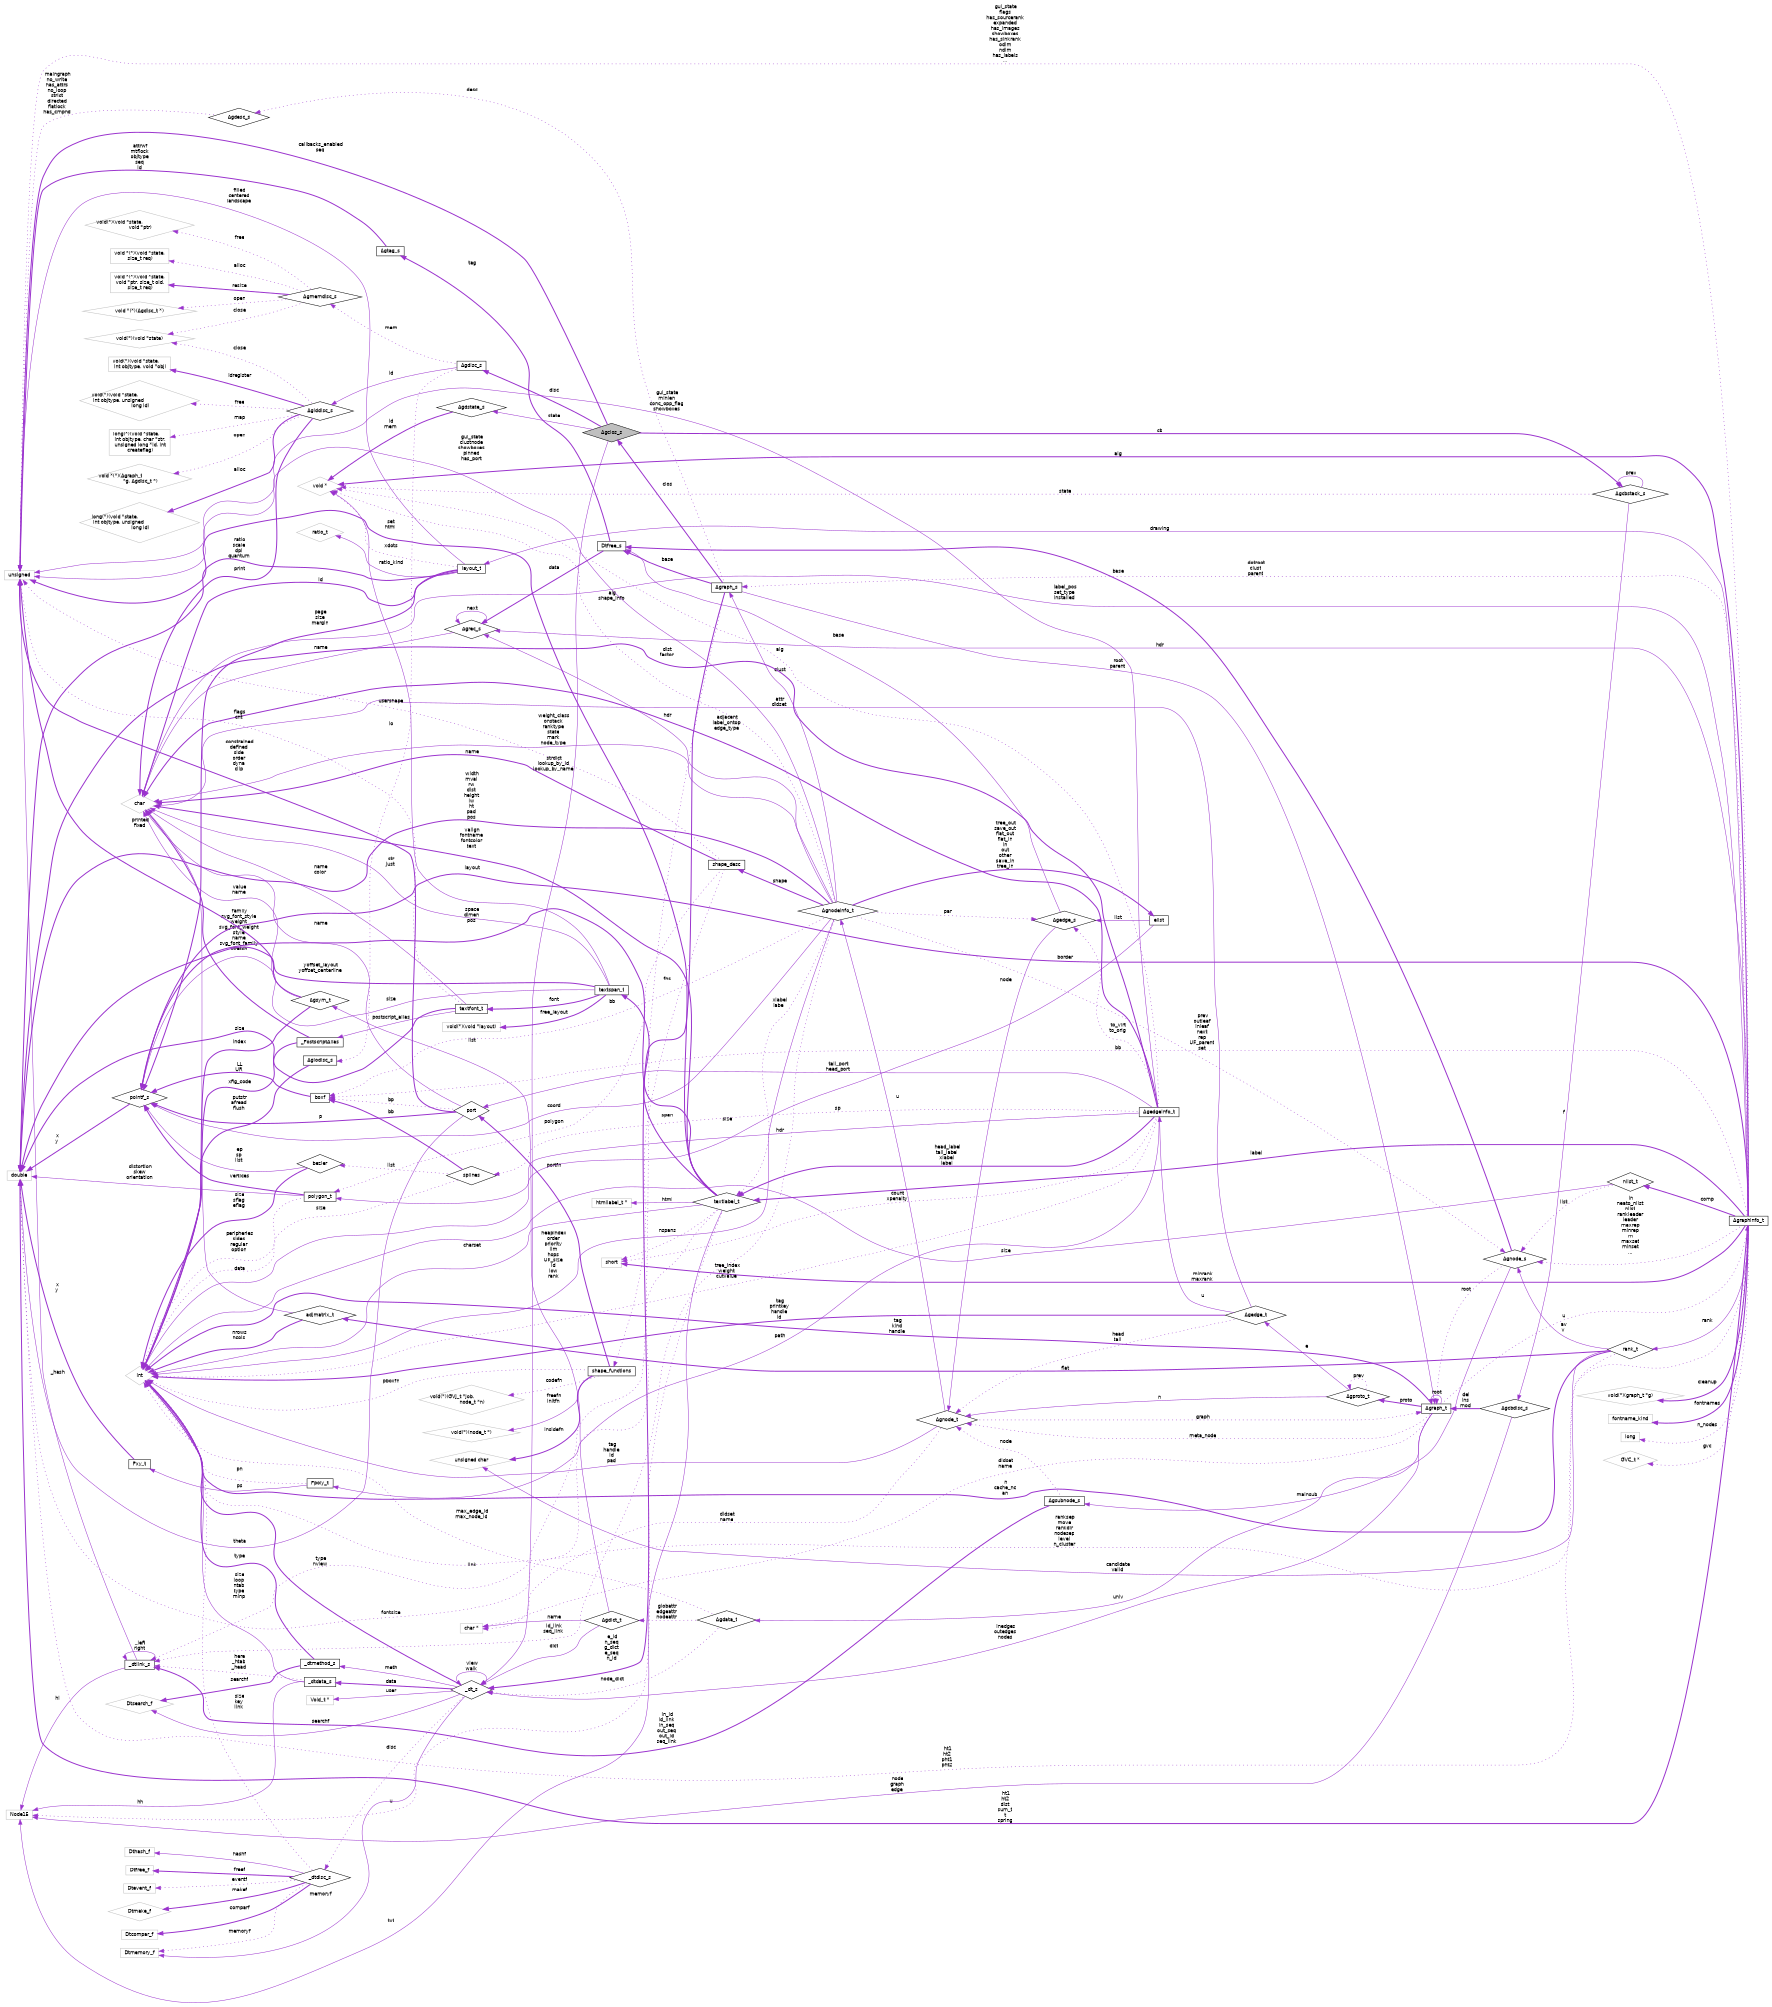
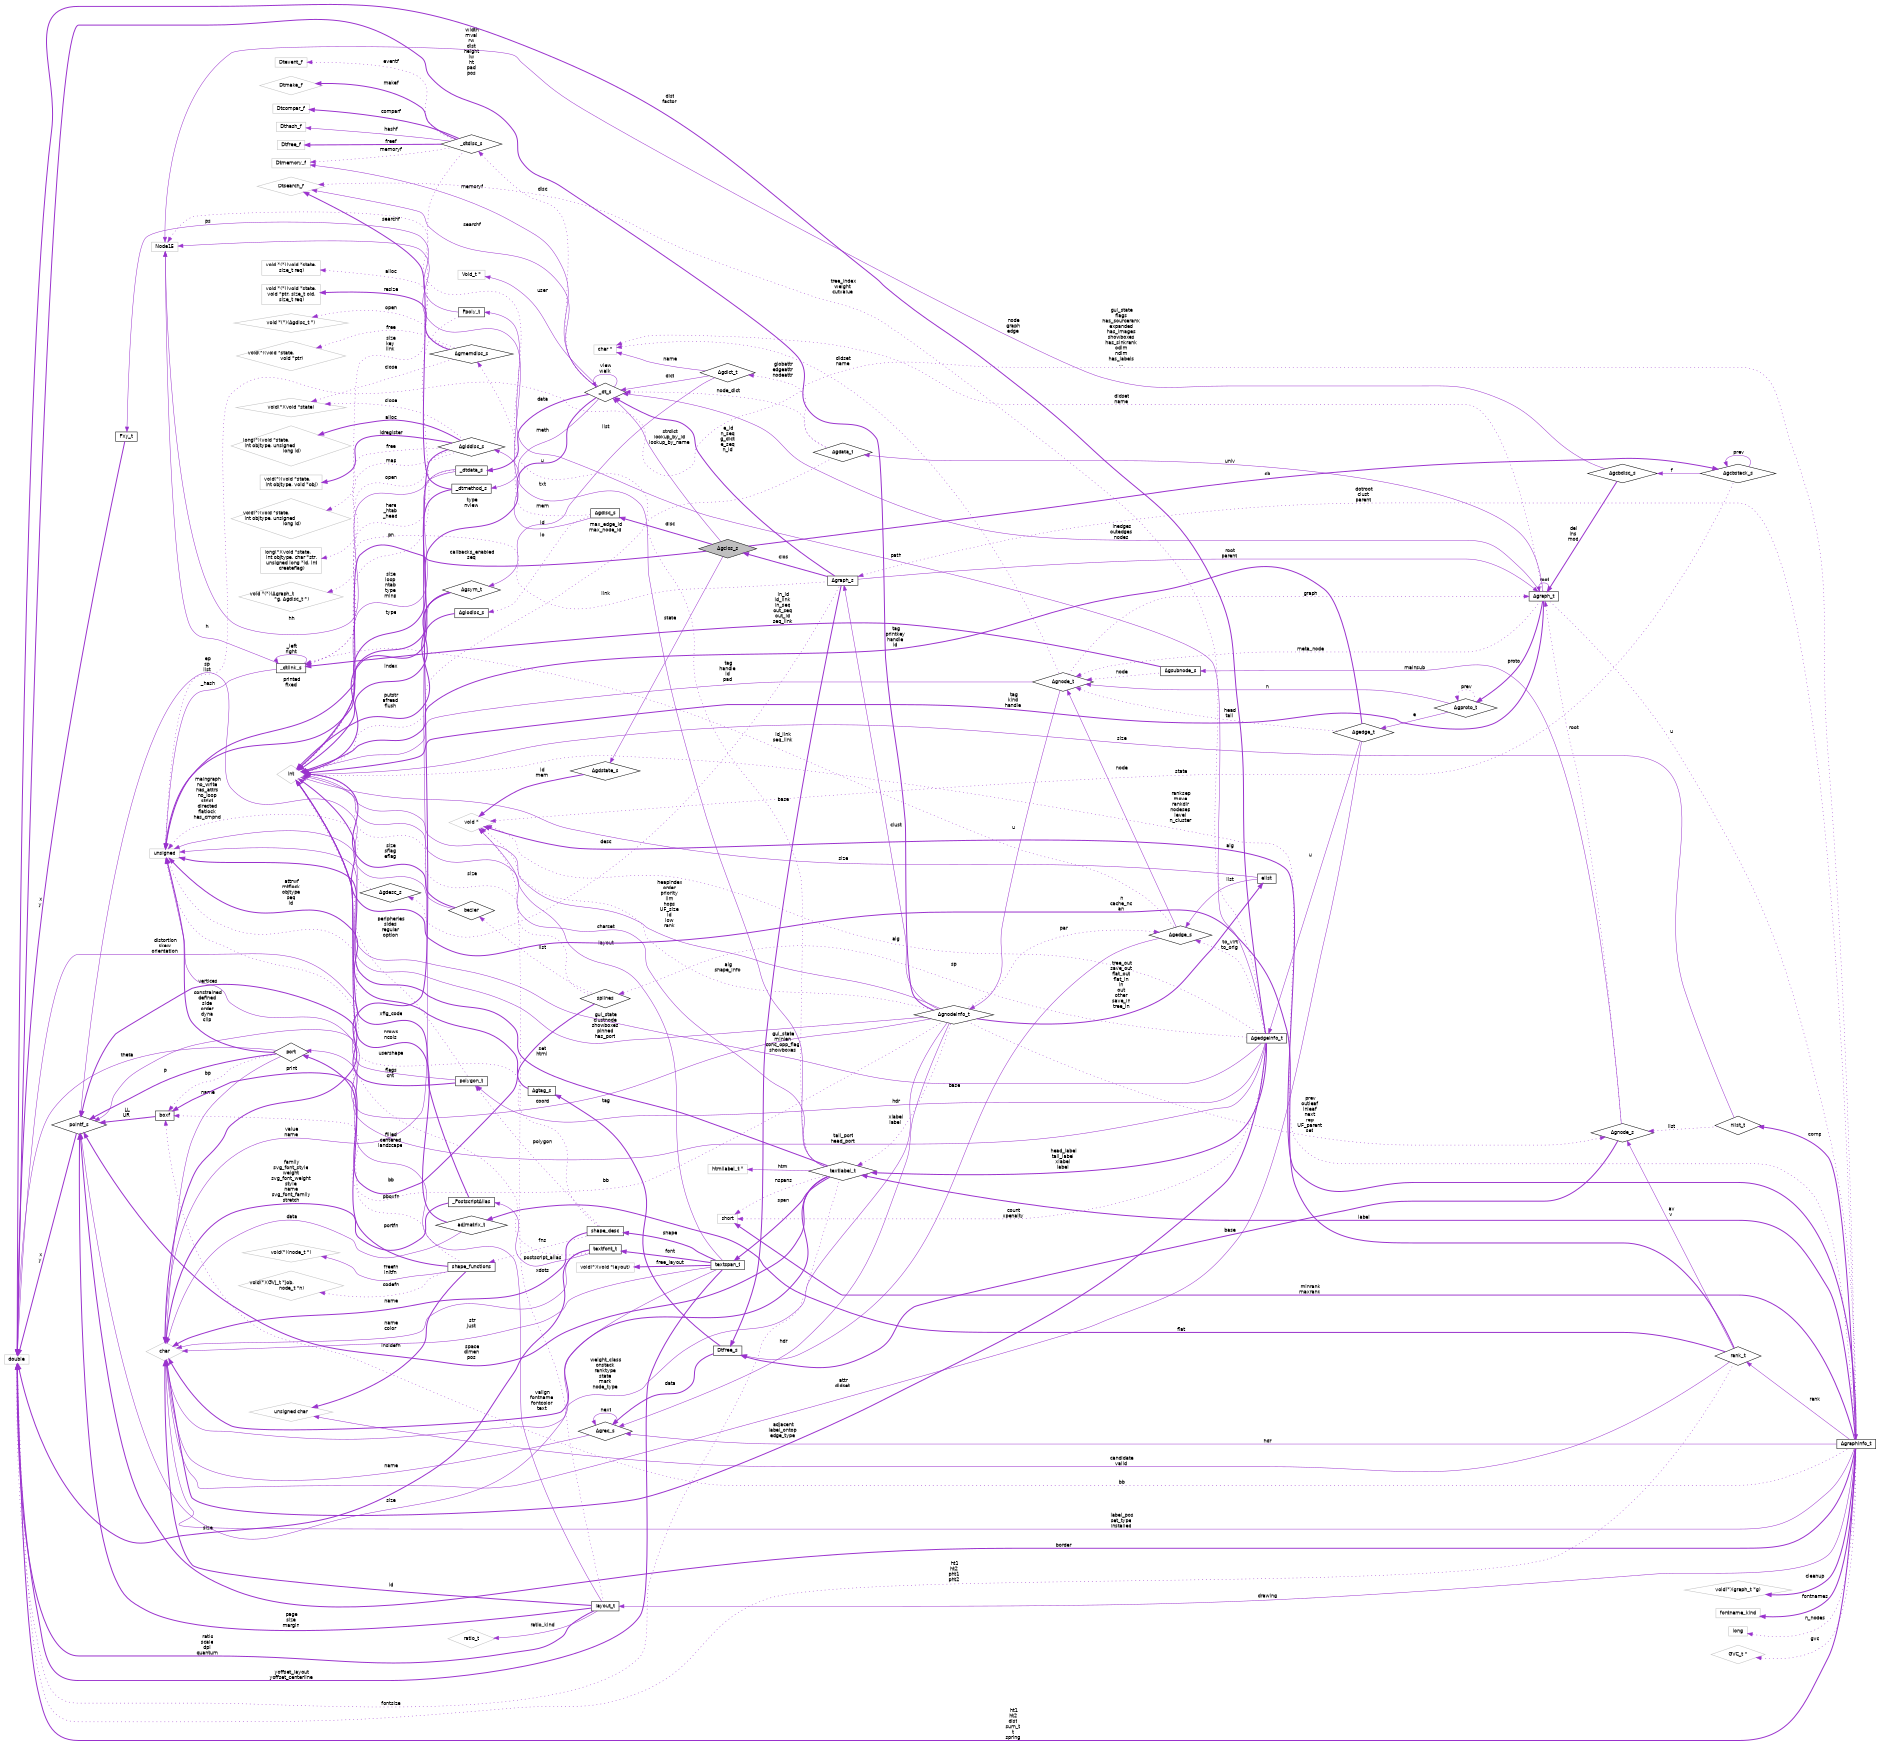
edge "Agnodeinfo_t" -> "shape_desc": now "textspan_t" -> "shape_desc"
edge "Agraphinfo_t" -> "Agnode_s": removed, label "ln neato_nlist nlist rankleader leader maxrep minrep rn maxset minset ..."
edge "Agedgeinfo_t" -> "int": now "Agedgeinfo_t" -> "Dtsearch_f"
edge "Agnodeinfo_t" -> "_dtlink_s": now "Agedge_s" -> "_dtlink_s"
